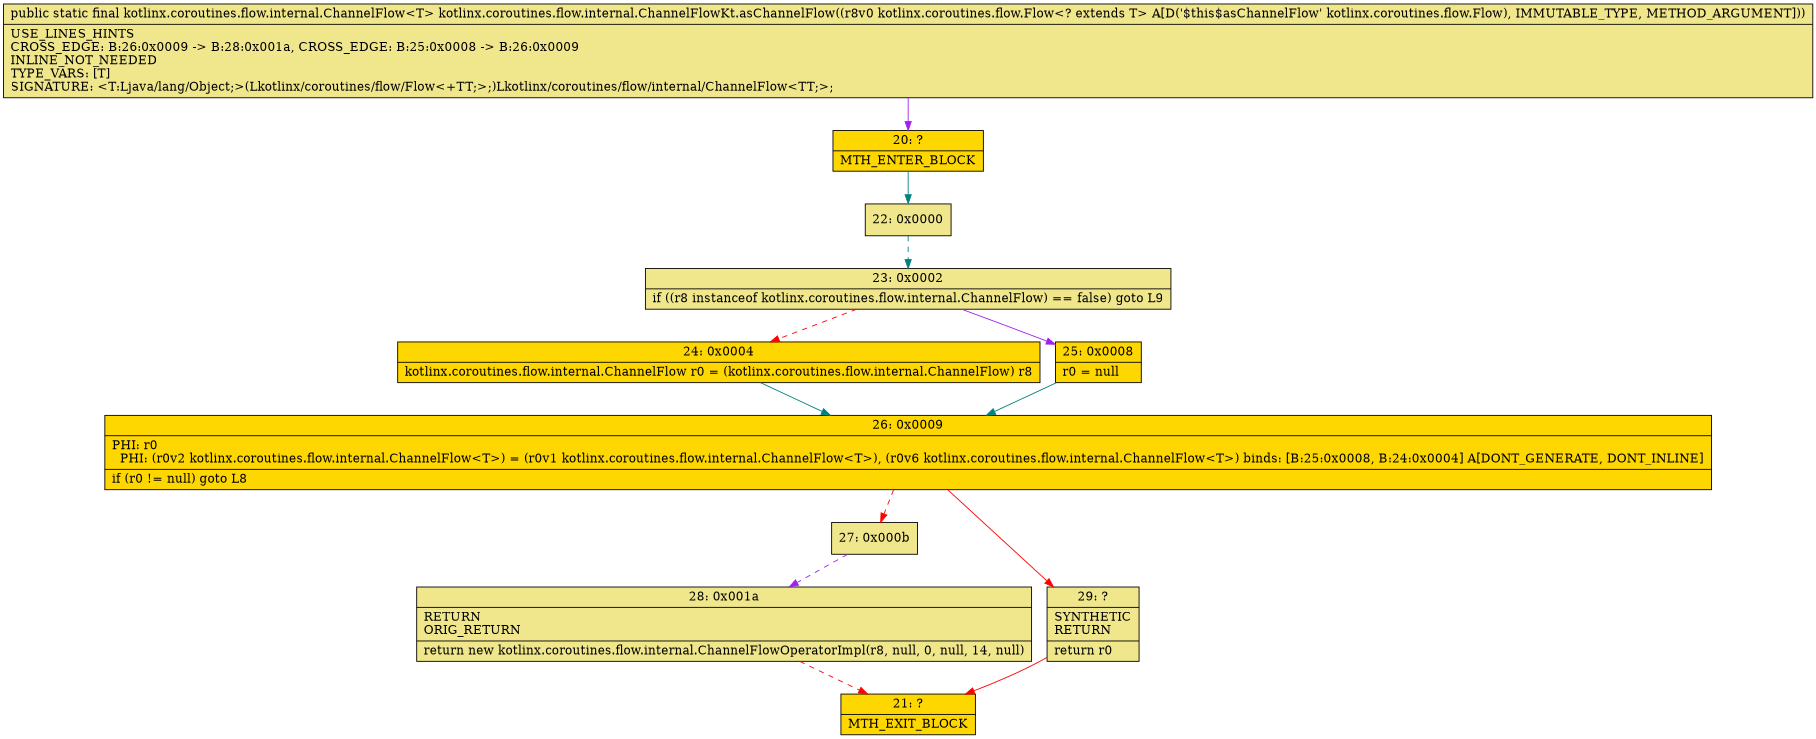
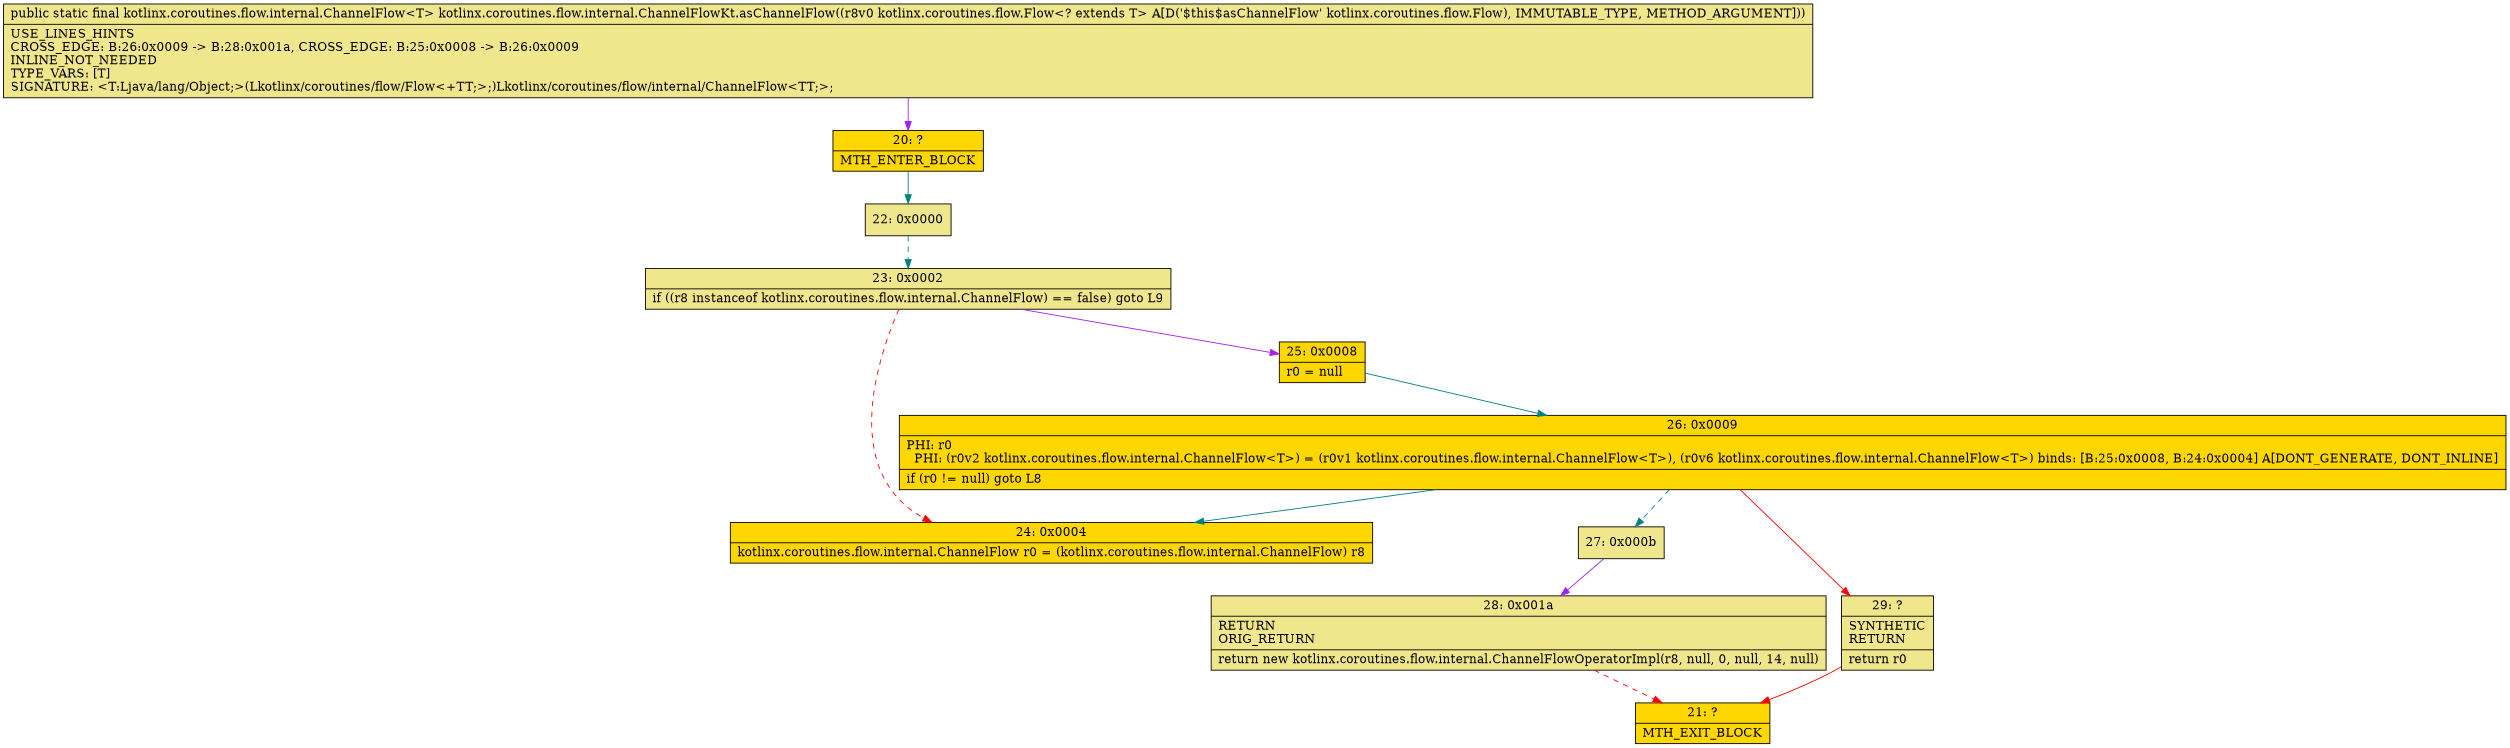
edge "24: 0x0004" -> "26: 0x0009": reversed
edge "26: 0x0009" -> "27: 0x000b": color red -> teal
edge "27: 0x000b" -> "28: 0x001a": style dashed -> solid
